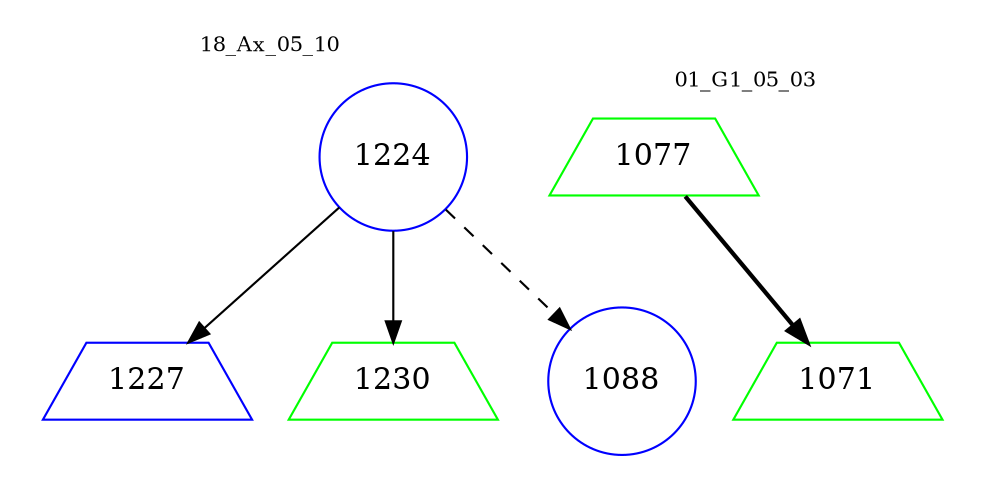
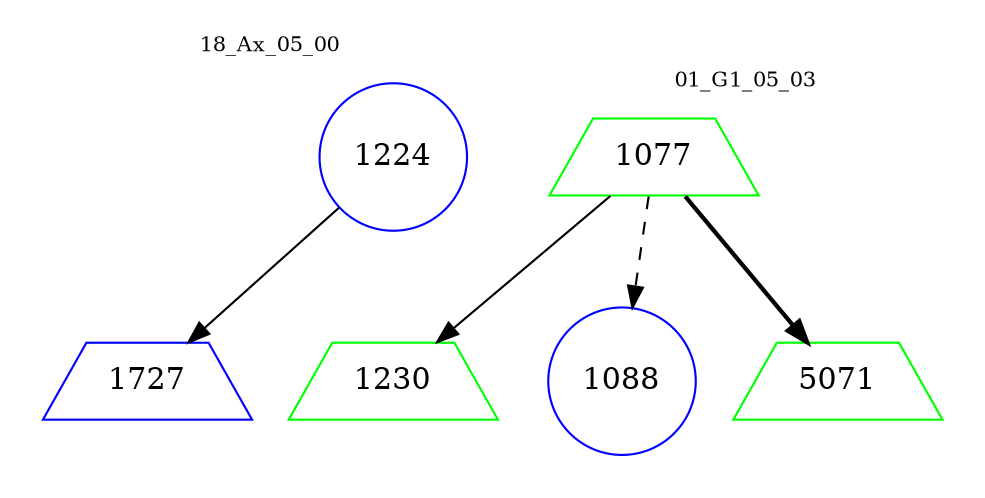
cluster "18_Ax_05_10": label "18_Ax_05_10" -> "18_Ax_05_00"
edge "1224" -> "1088": now "1077" -> "1088"
edge "1224" -> "1230": now "1077" -> "1230"
node "1227": label "1227" -> "1727"
node "1071": label "1071" -> "5071"
